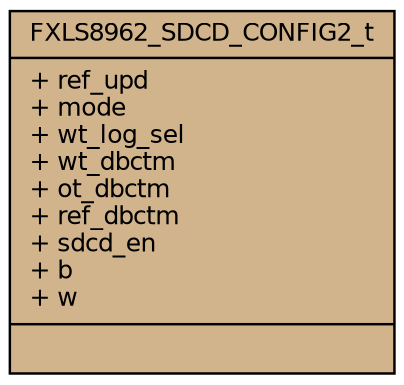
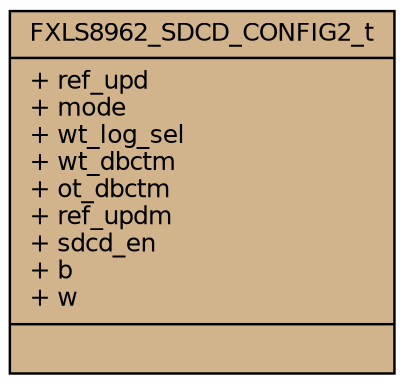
node "FXLS8962_SDCD_CONFIG2_t": text "+ ref_dbctm" -> "+ ref_updm"
